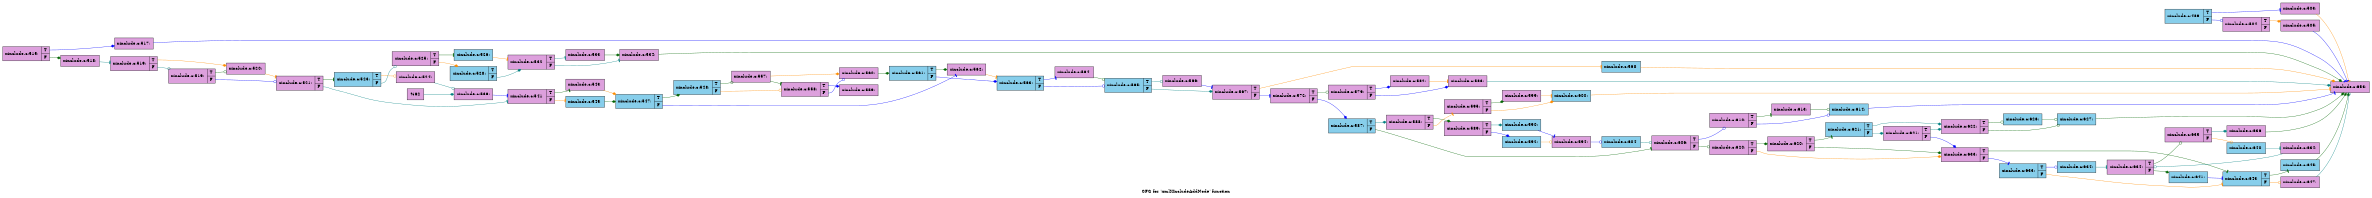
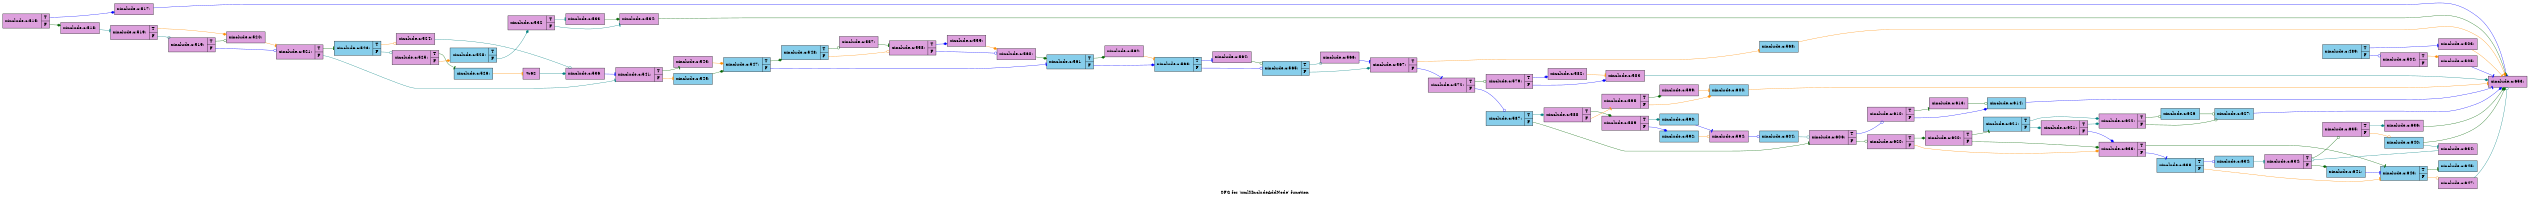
edge "xinclude.c:526:" -> "xinclude.c:532:": now "xinclude.c:526:" -> "%62"
edge "xinclude.c:557:" -> "xinclude.c:560:": now "xinclude.c:559:" -> "xinclude.c:560:"
edge "xinclude.c:547:" -> "xinclude.c:562:": now "xinclude.c:547:" -> "xinclude.c:561:"
edge "xinclude.c:572:" -> "xinclude.c:587:": arrowhead diamond -> odot
edge "xinclude.c:627:" -> "xinclude.c:653:": color darkgreen -> blue
edge "xinclude.c:610:" -> "xinclude.c:614:": arrowhead odot -> diamond
edge "xinclude.c:645:" -> "xinclude.c:653:": now "xinclude.c:640:" -> "xinclude.c:653:"
